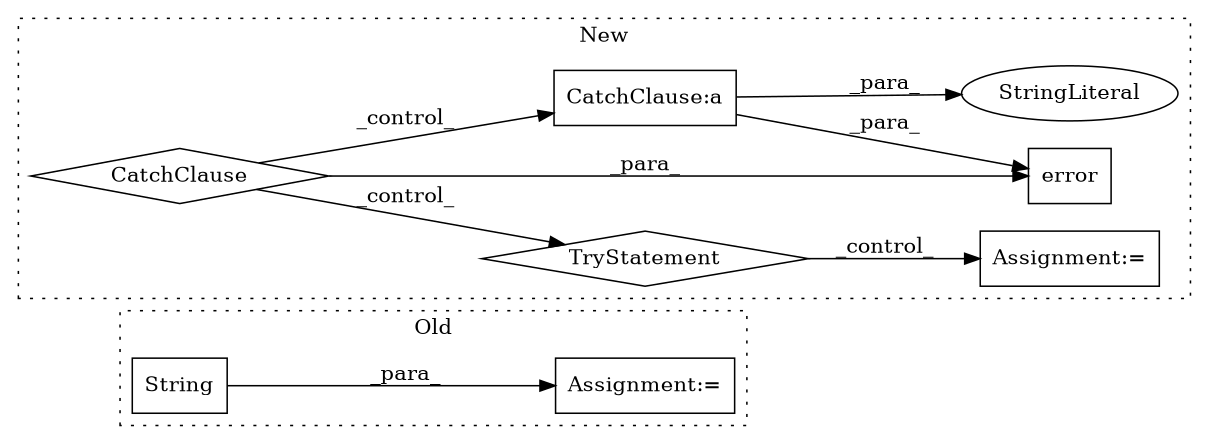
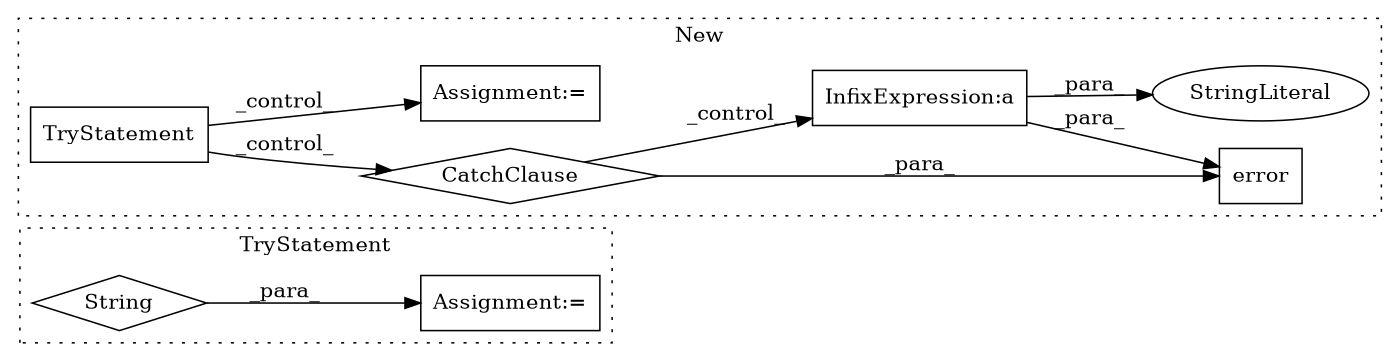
node "CatchClause:a": label "CatchClause:a" -> "InfixExpression:a"
edge "CatchClause" -> "TryStatement": reversed
node "TryStatement": shape diamond -> box
cluster "Old": label "Old" -> "TryStatement"
node "String": shape box -> diamond
